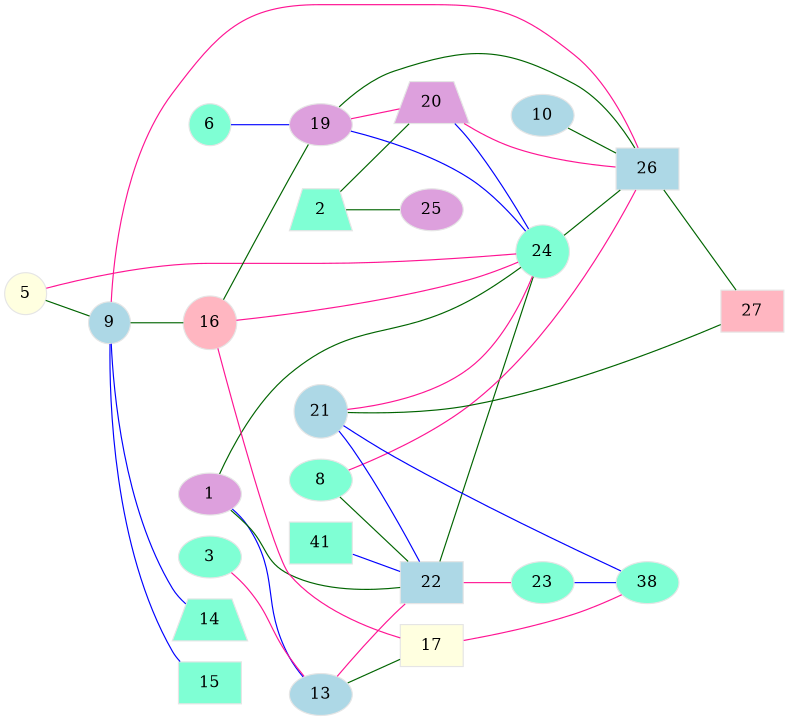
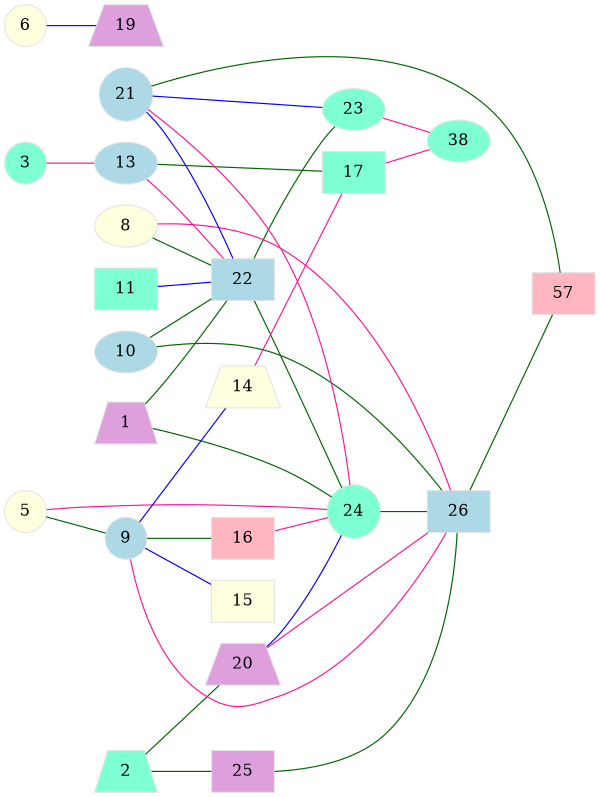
edge "19" -- "26": now "25" -- "26"
edge "20" -- "19": removed
node "6": fillcolor aquamarine -> lightyellow
node "19": shape ellipse -> trapezium
edge "19" -- "24": removed
node "25": shape ellipse -> box
edge "19" -- "16": removed
node "27": label "27" -> "57"
edge "22" -- "10": added
node "16": shape circle -> box
node "8": fillcolor aquamarine -> lightyellow
node "1": shape ellipse -> trapezium
edge "21" -- "38": now "21" -- "23"
edge "16" -- "17": now "14" -- "17"
node "41": label "41" -> "11"
node "3": shape ellipse -> circle
edge "22" -- "23": color deeppink -> darkgreen
edge "23" -- "38": color blue -> deeppink
edge "1" -- "13": removed
node "14": fillcolor aquamarine -> lightyellow
node "17": fillcolor lightyellow -> aquamarine
node "15": fillcolor aquamarine -> lightyellow
